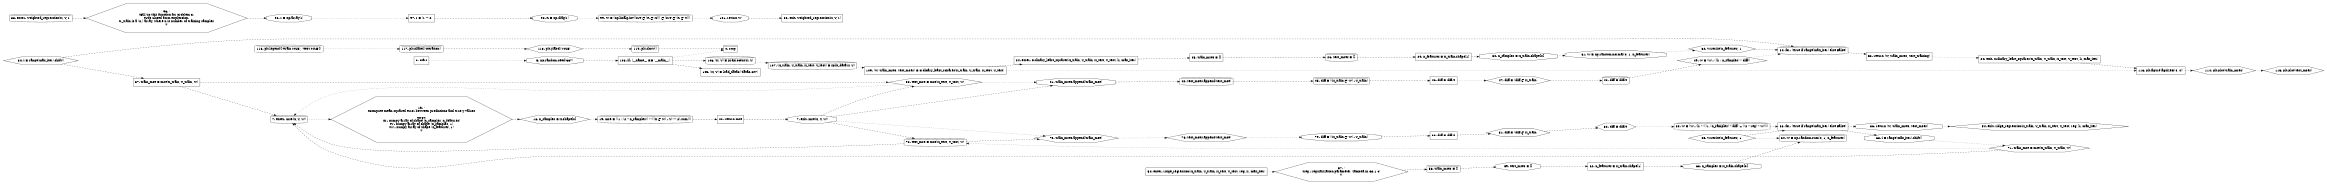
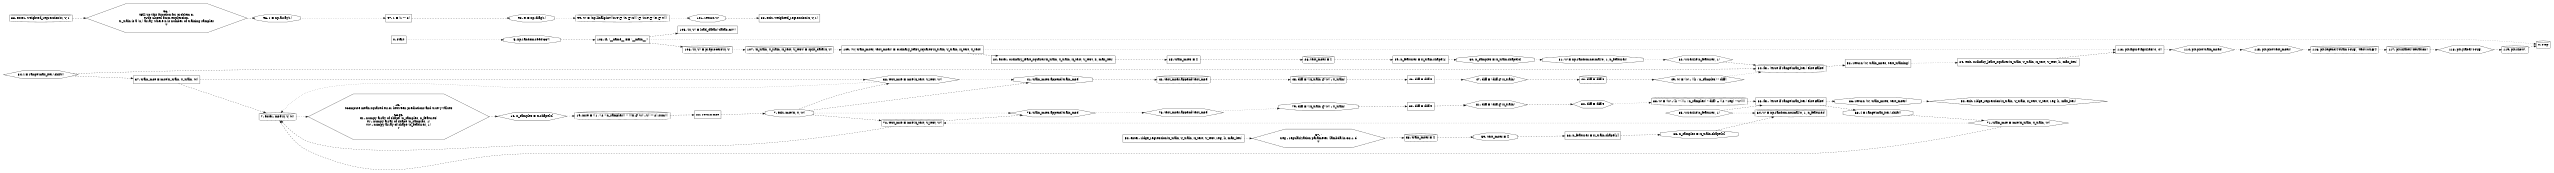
edge "115: plt.plot(test_mses)" -> "116: plt.legend(['Train MSE', 'Test MSE'])": added
node "64: W = np.random.sum(0, 1, n_features)": label "64: W = np.random.sum(0, 1, n_features)" -> "64: W = np.random.normal(0, 1, n_features)"
edge "68: i = range(max_iter).shift()" -> "71: train_mse = mse(X_train, Y_train, W)": style dotted -> dashed
